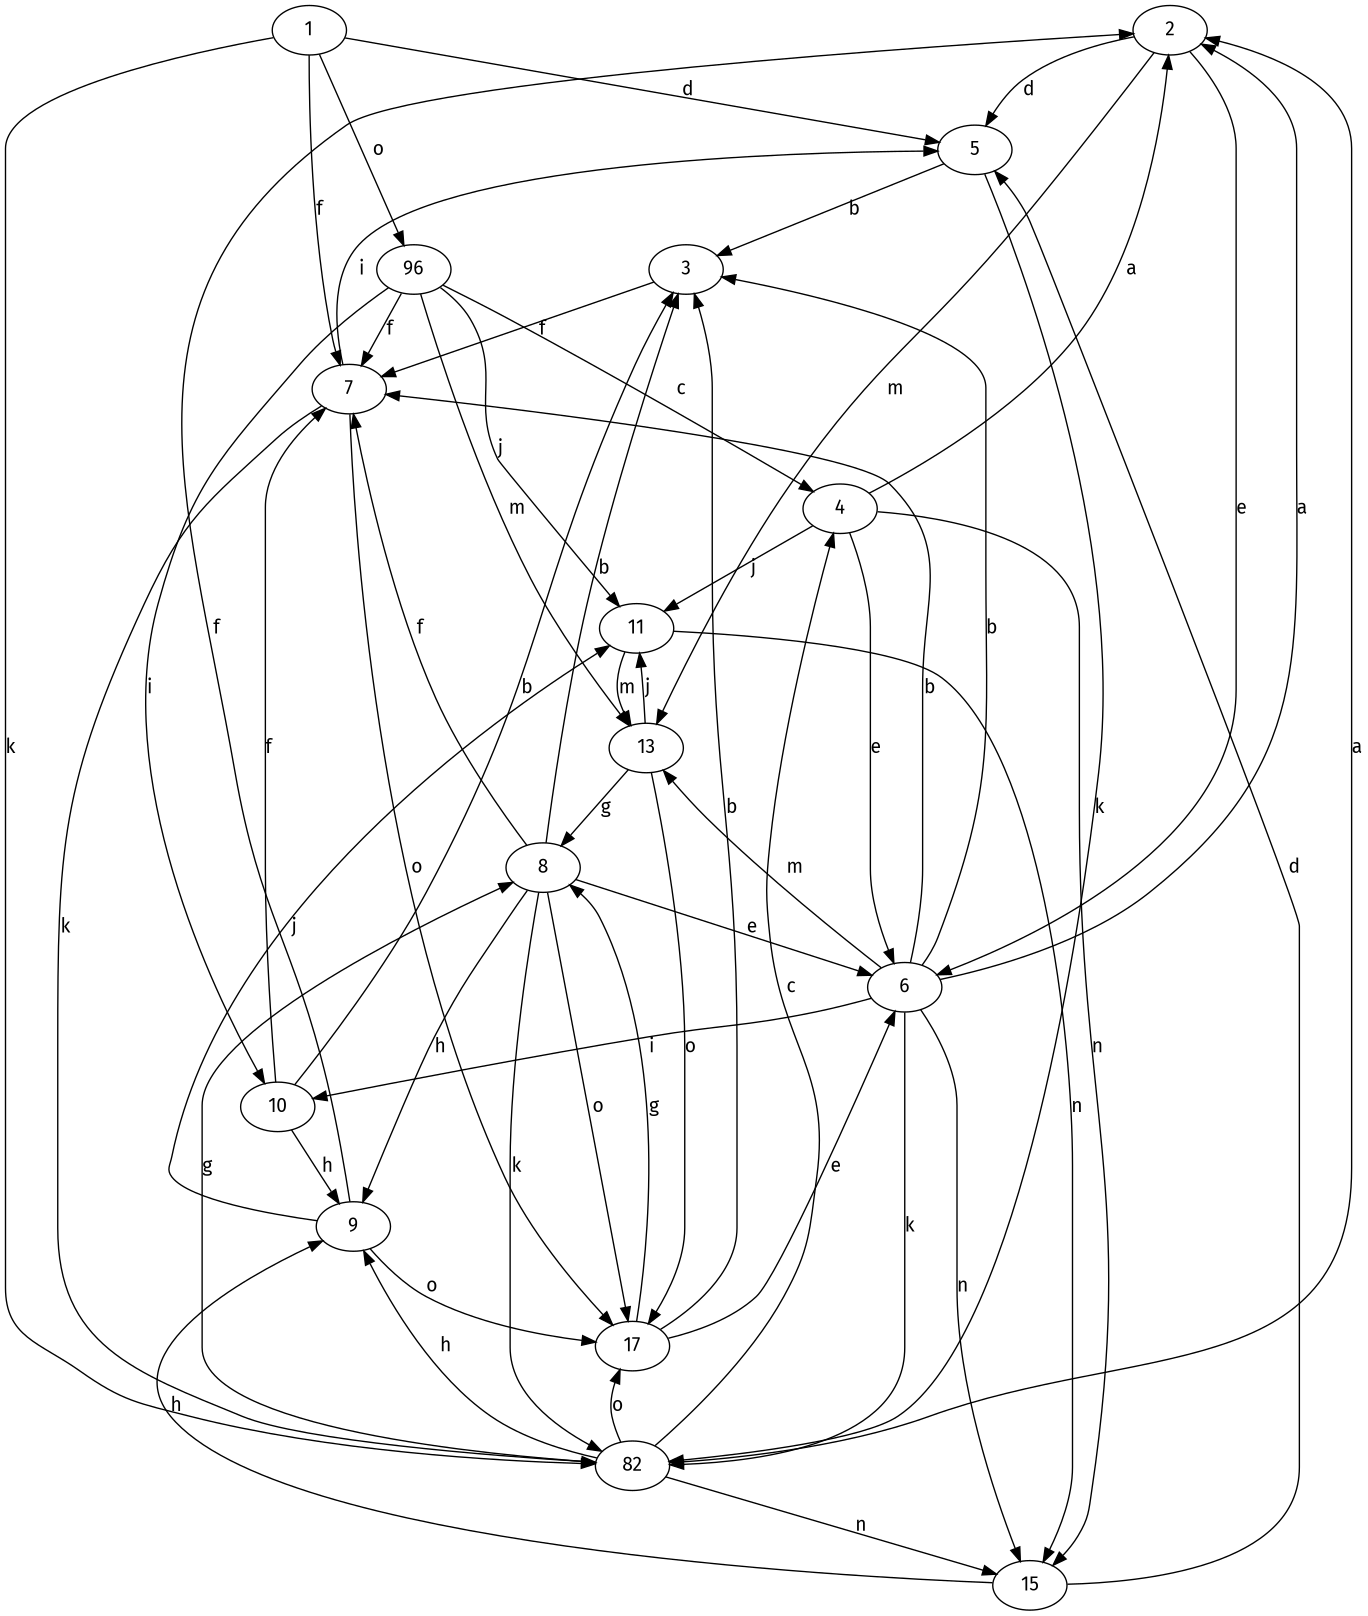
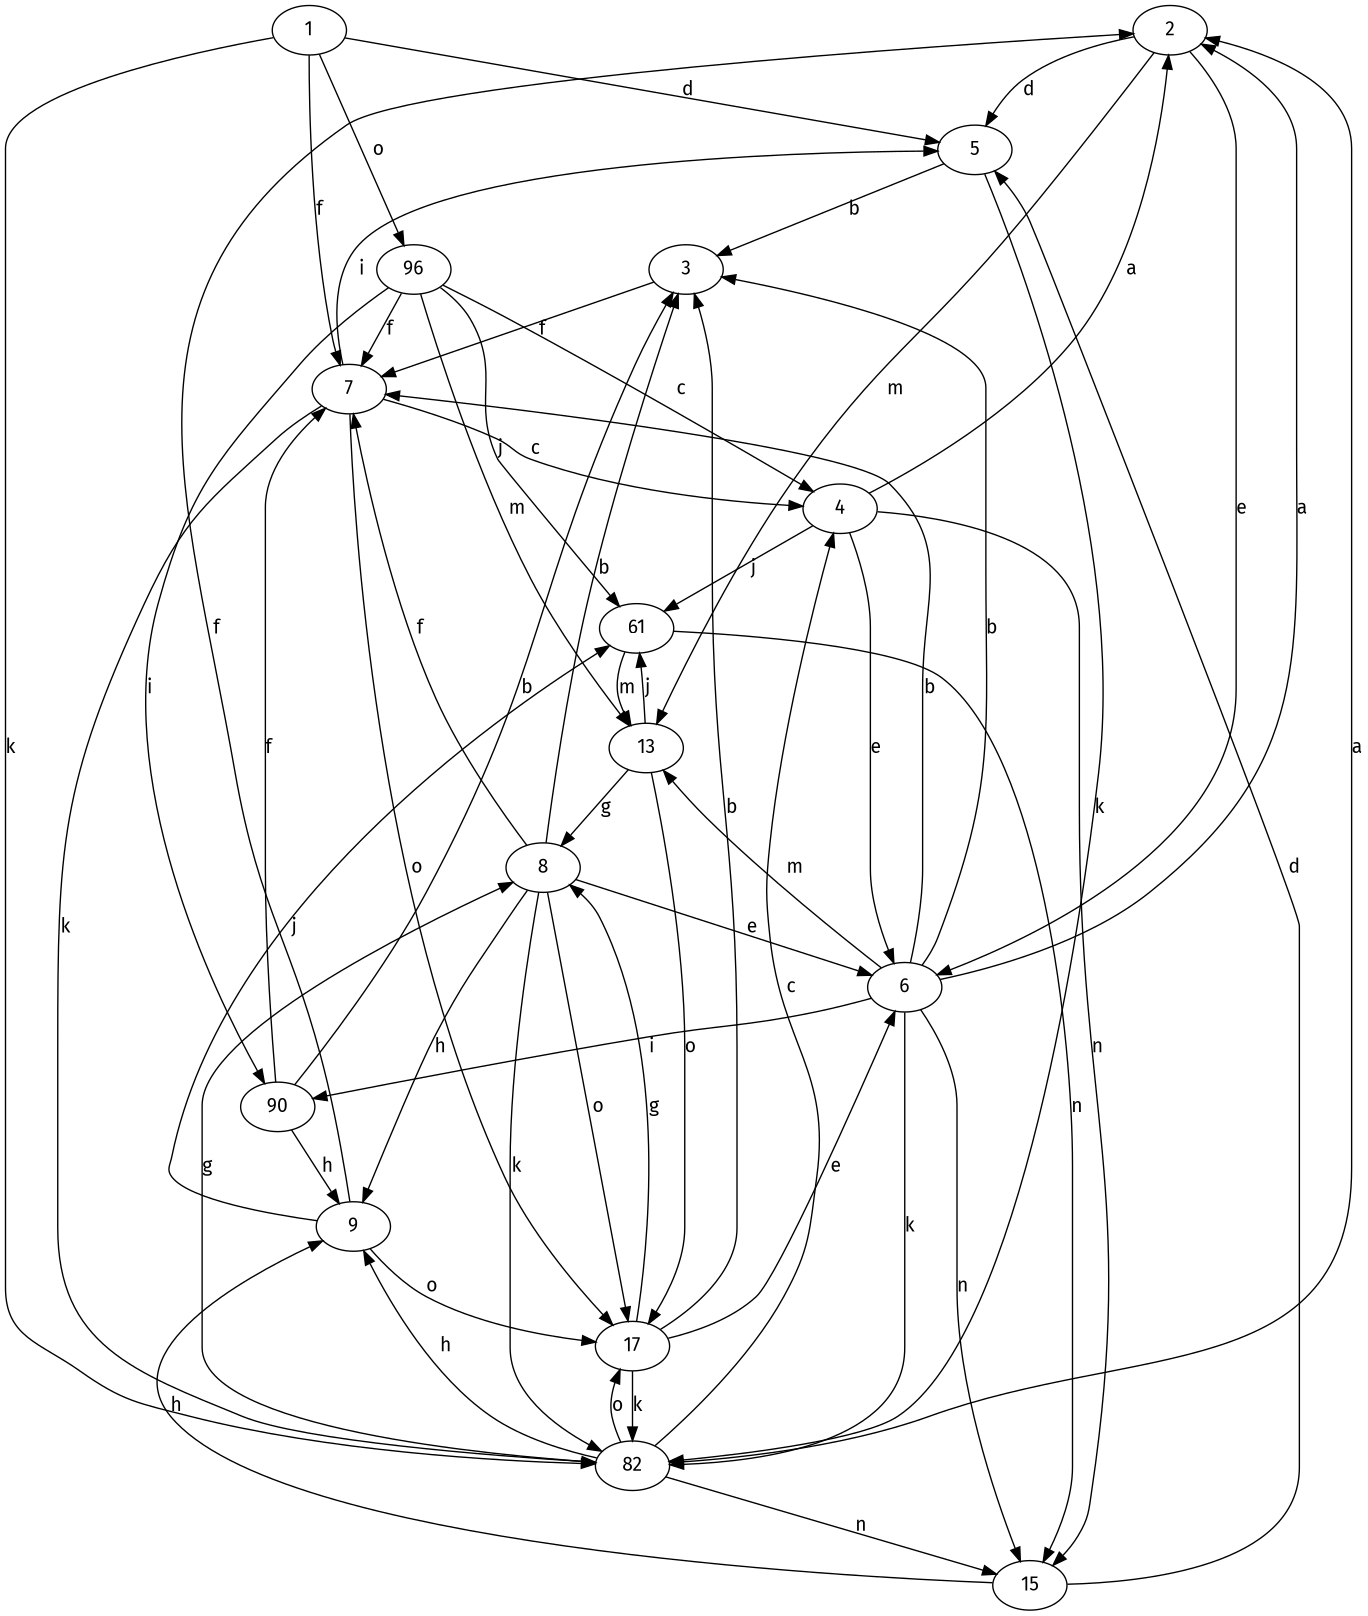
edge "7" -> "4": added, label "c"
node "11": label "11" -> "61"
node "10": label "10" -> "90"
edge "17" -> "82": added, label "k"
